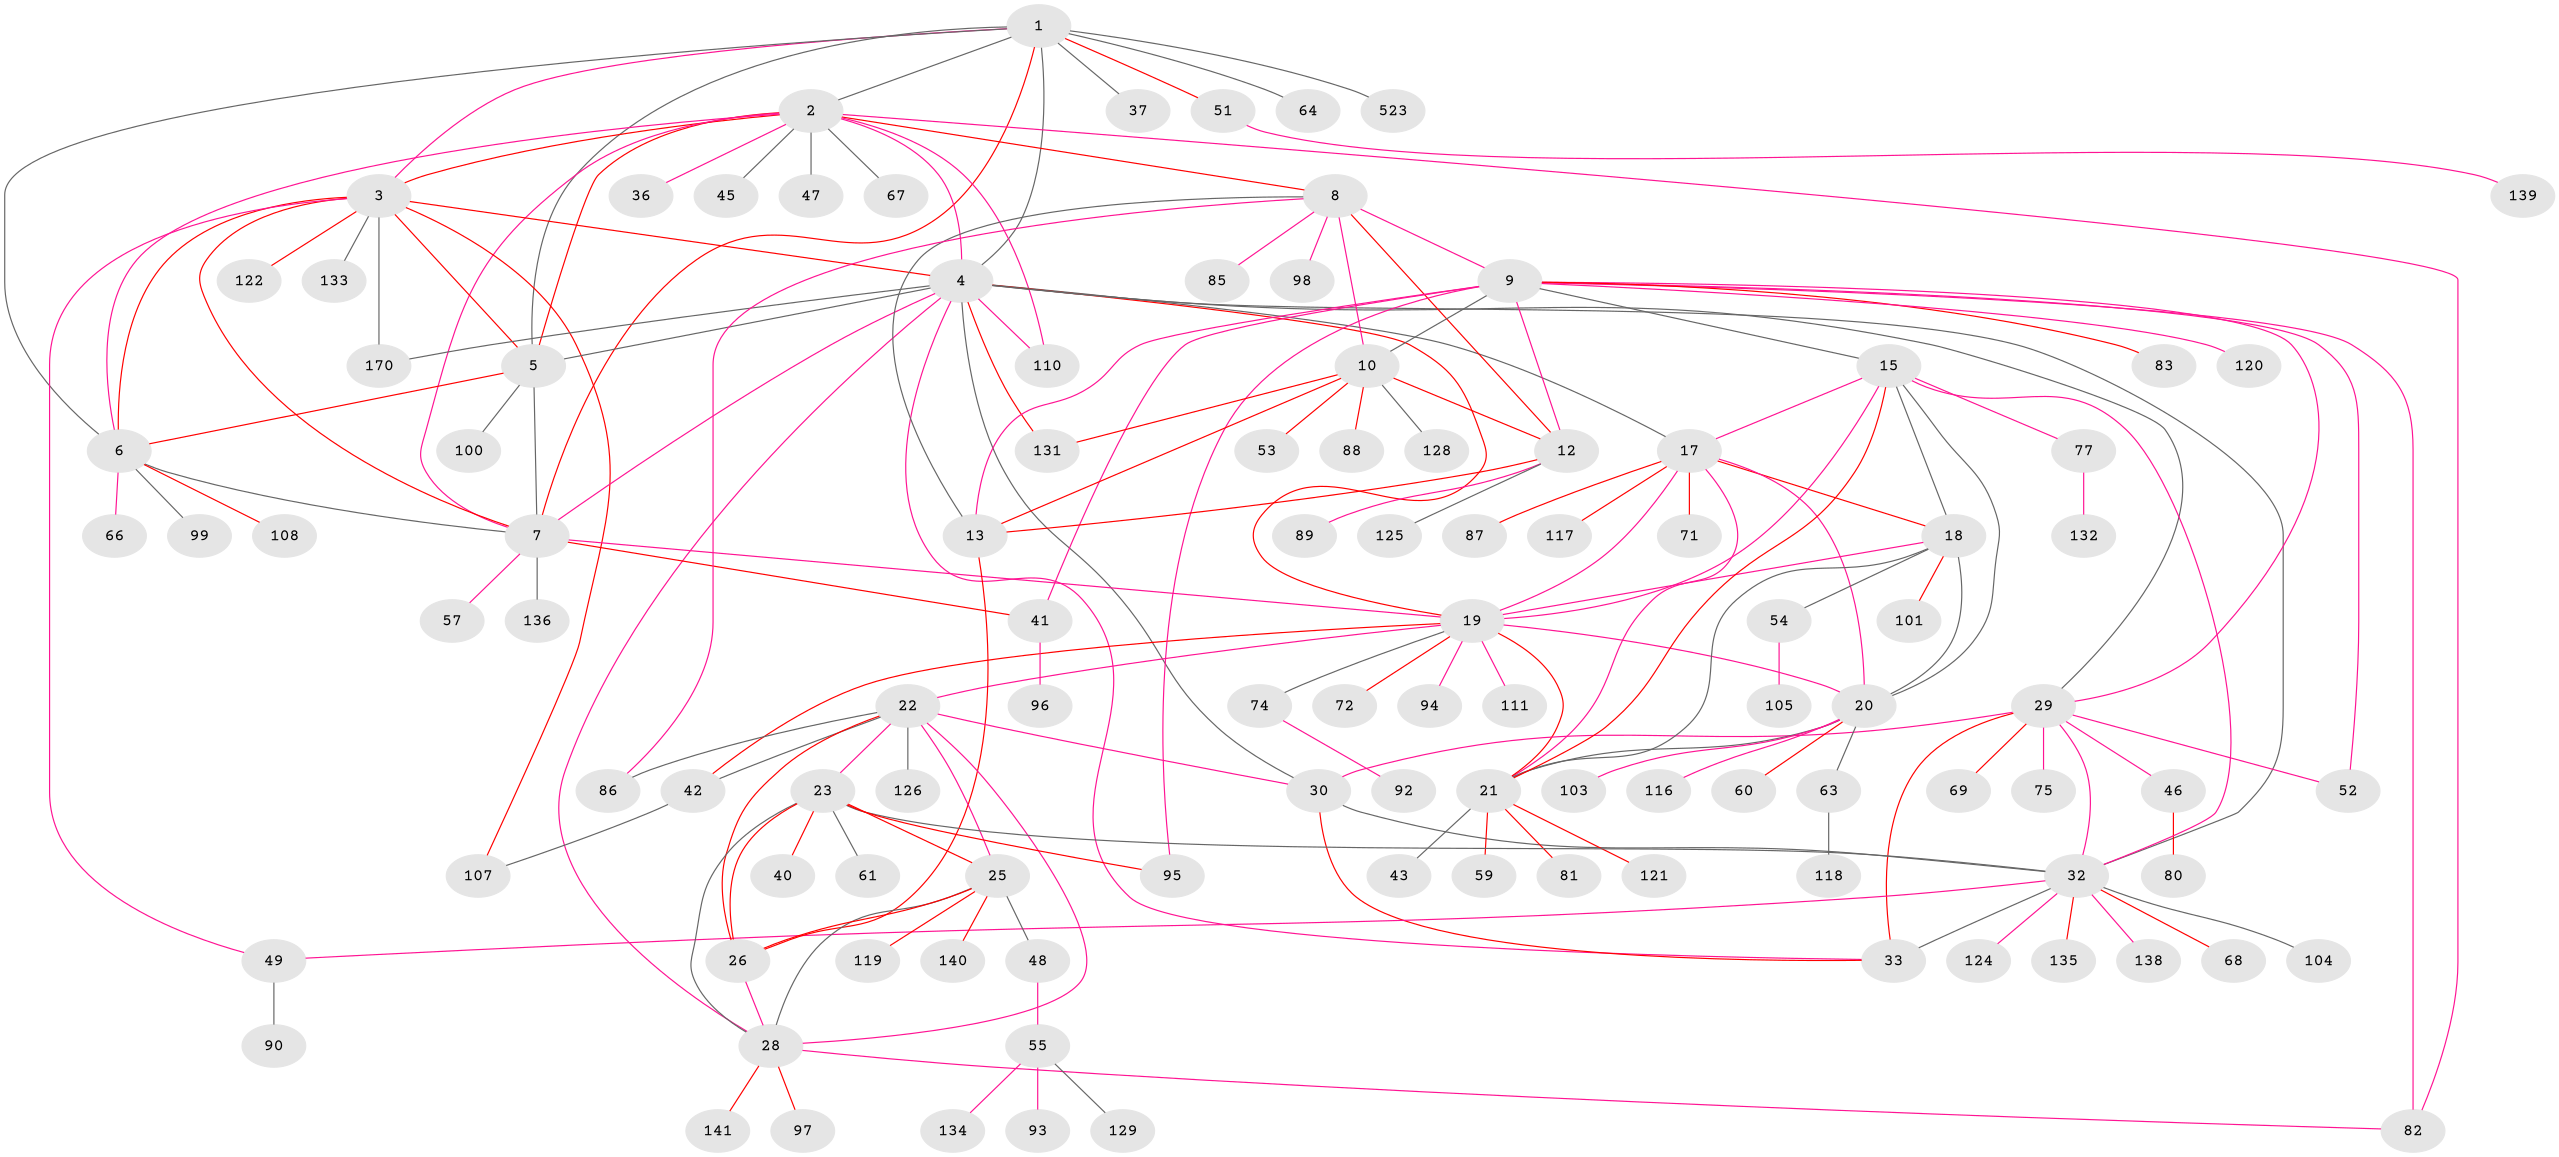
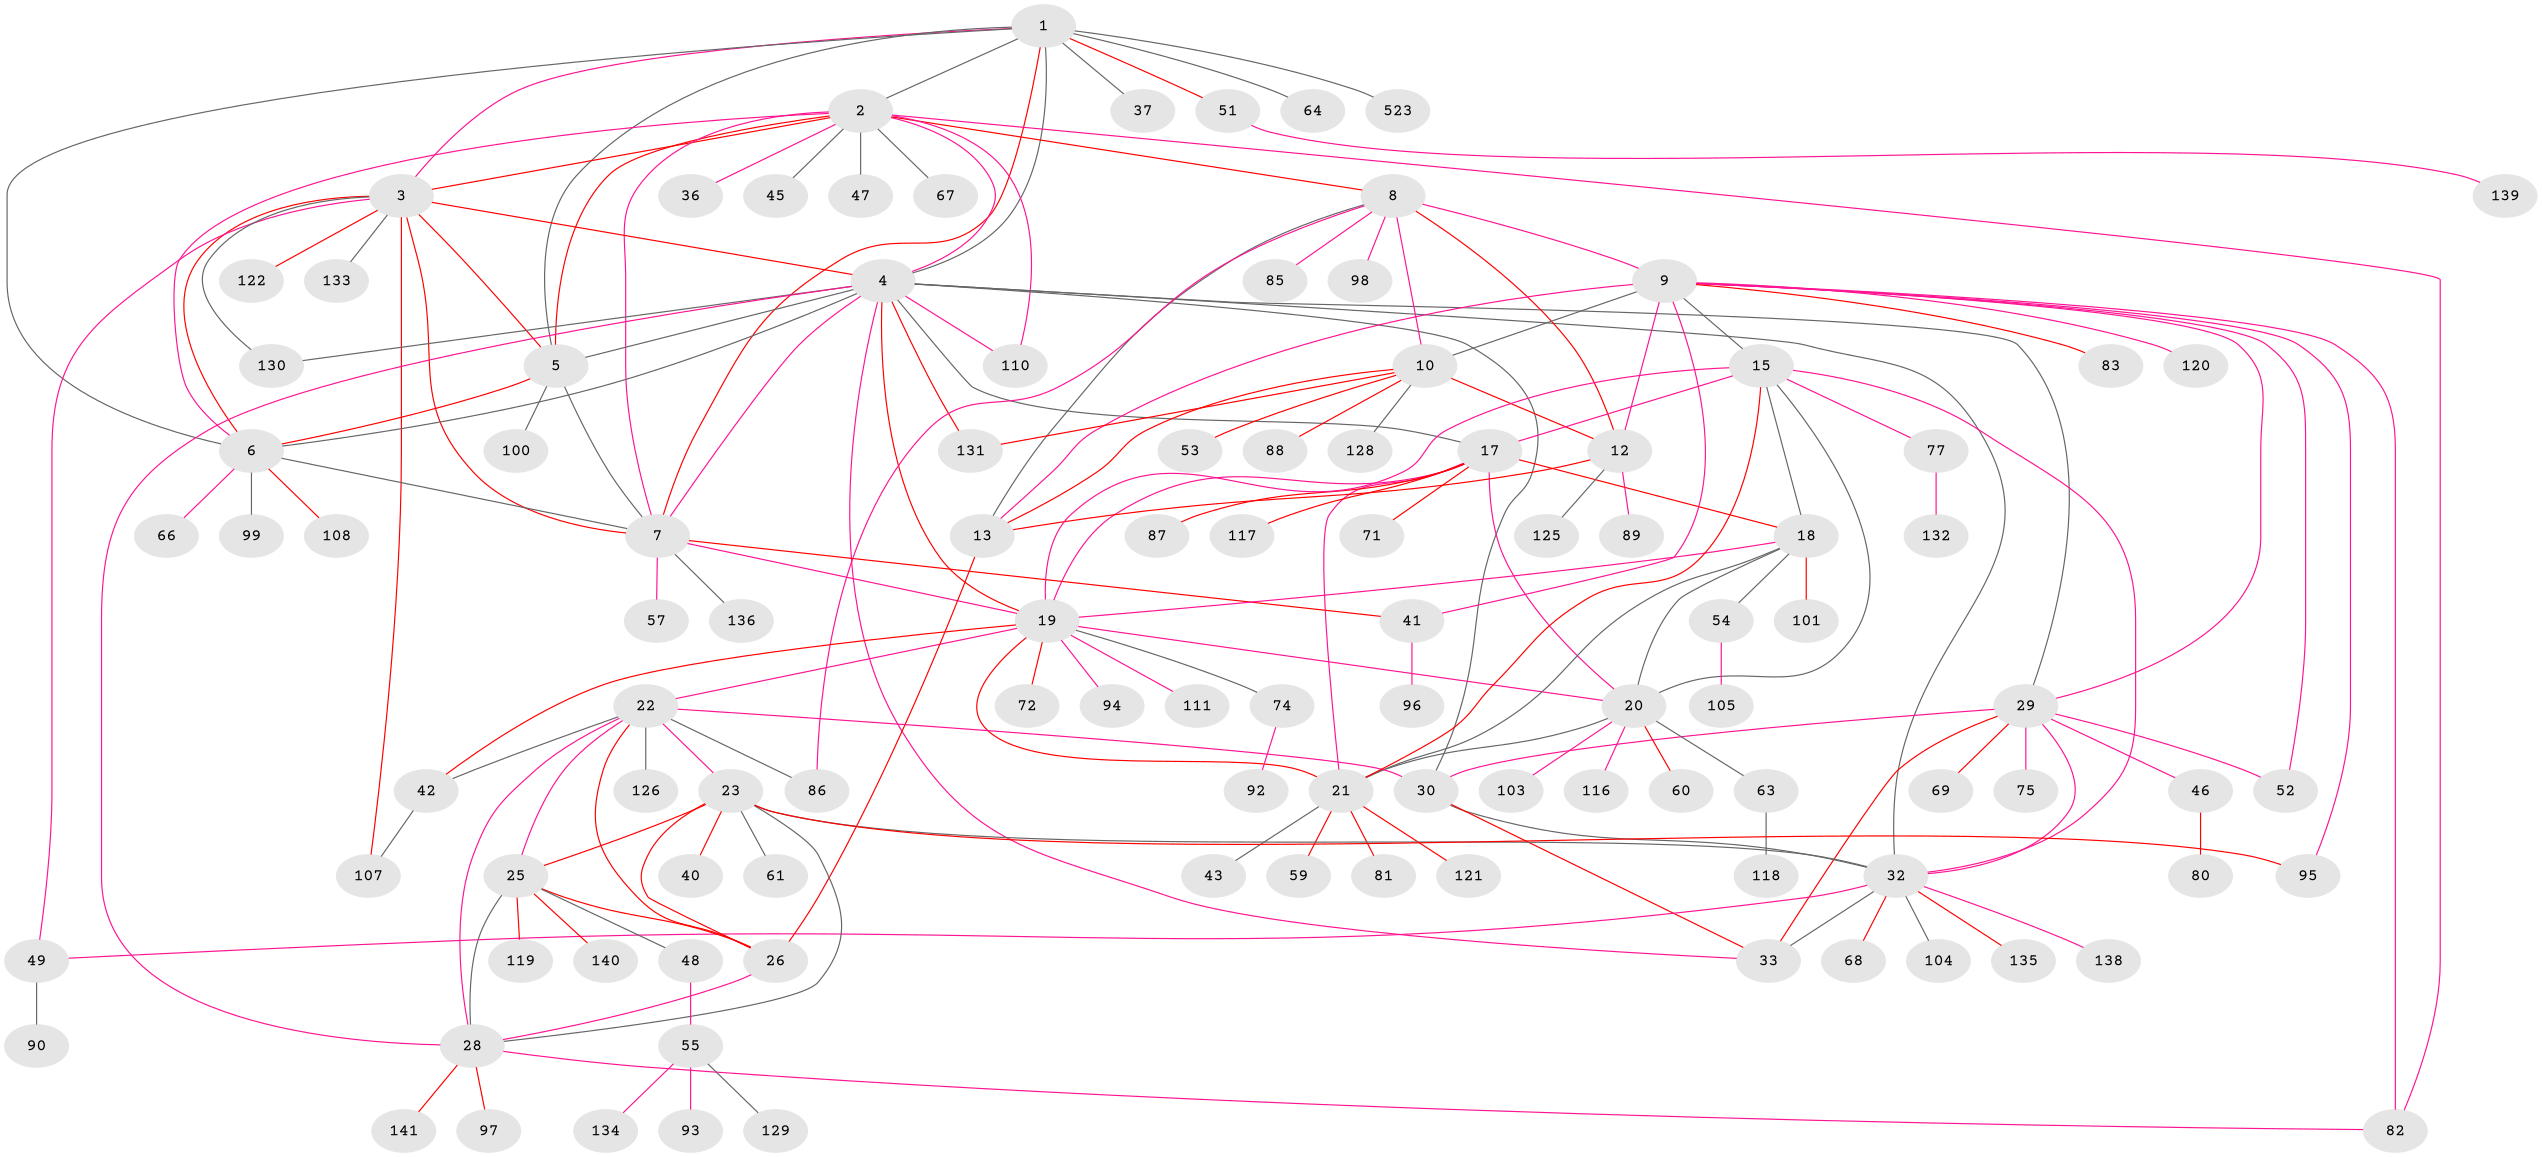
node "170": label "170" -> "130"
edge "4" -- "6": added
node "124": removed
